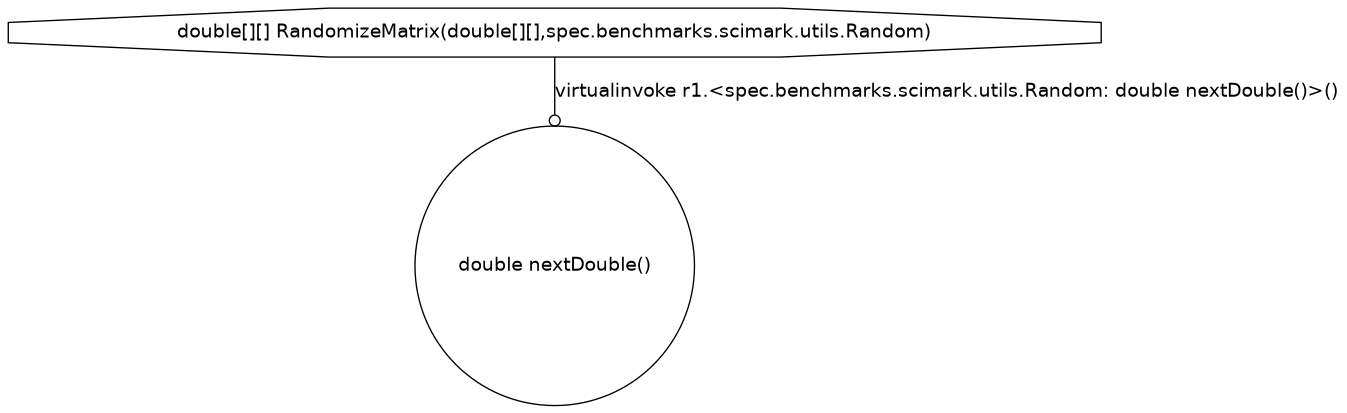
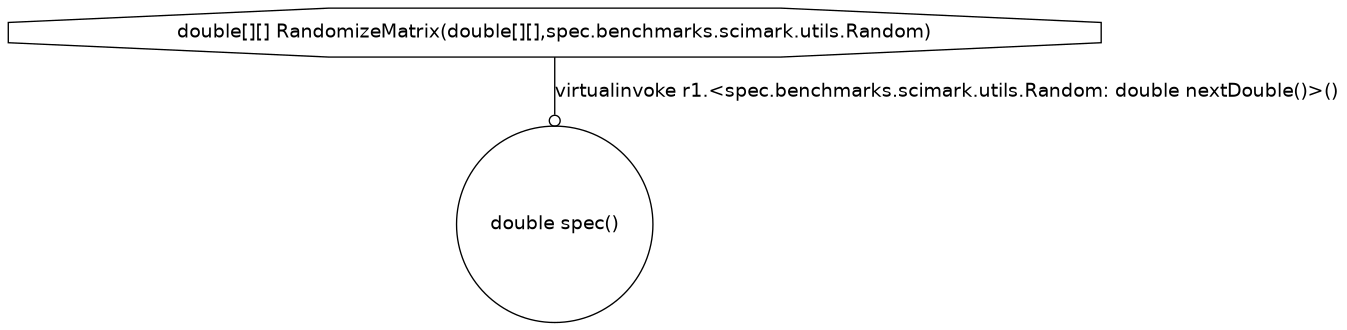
node "double nextDouble()": label "double nextDouble()" -> "double spec()"
